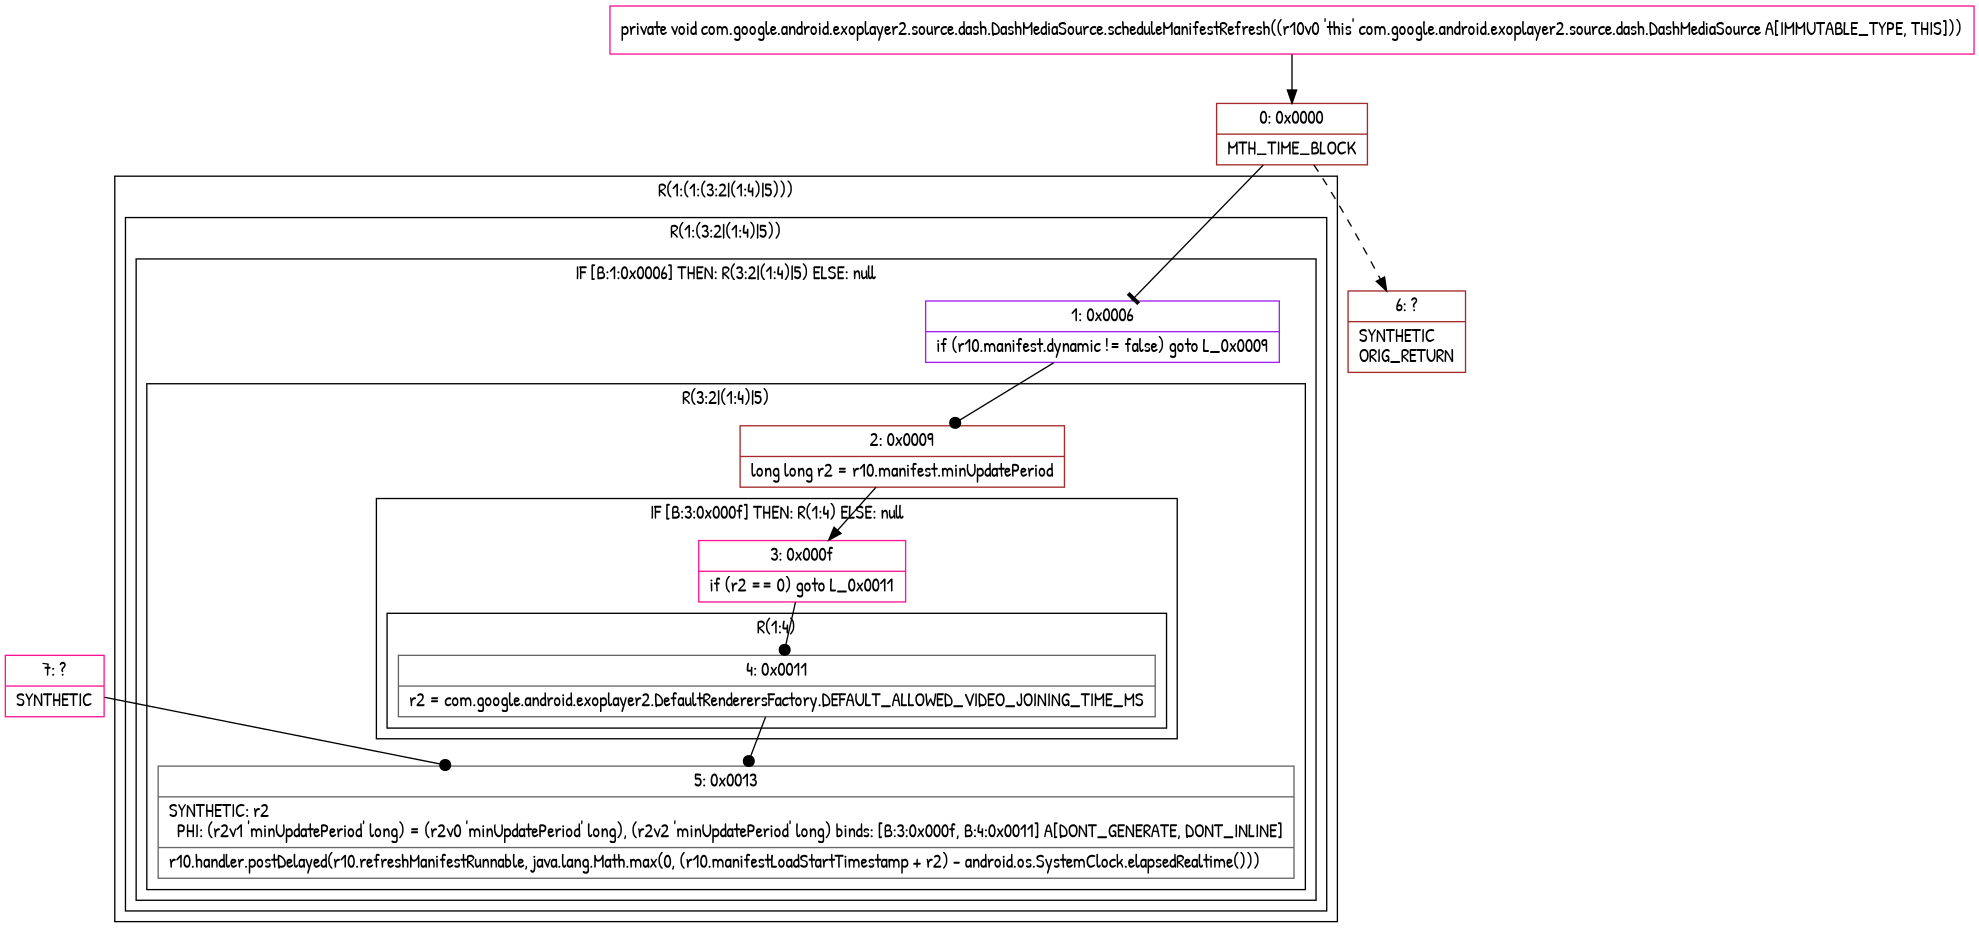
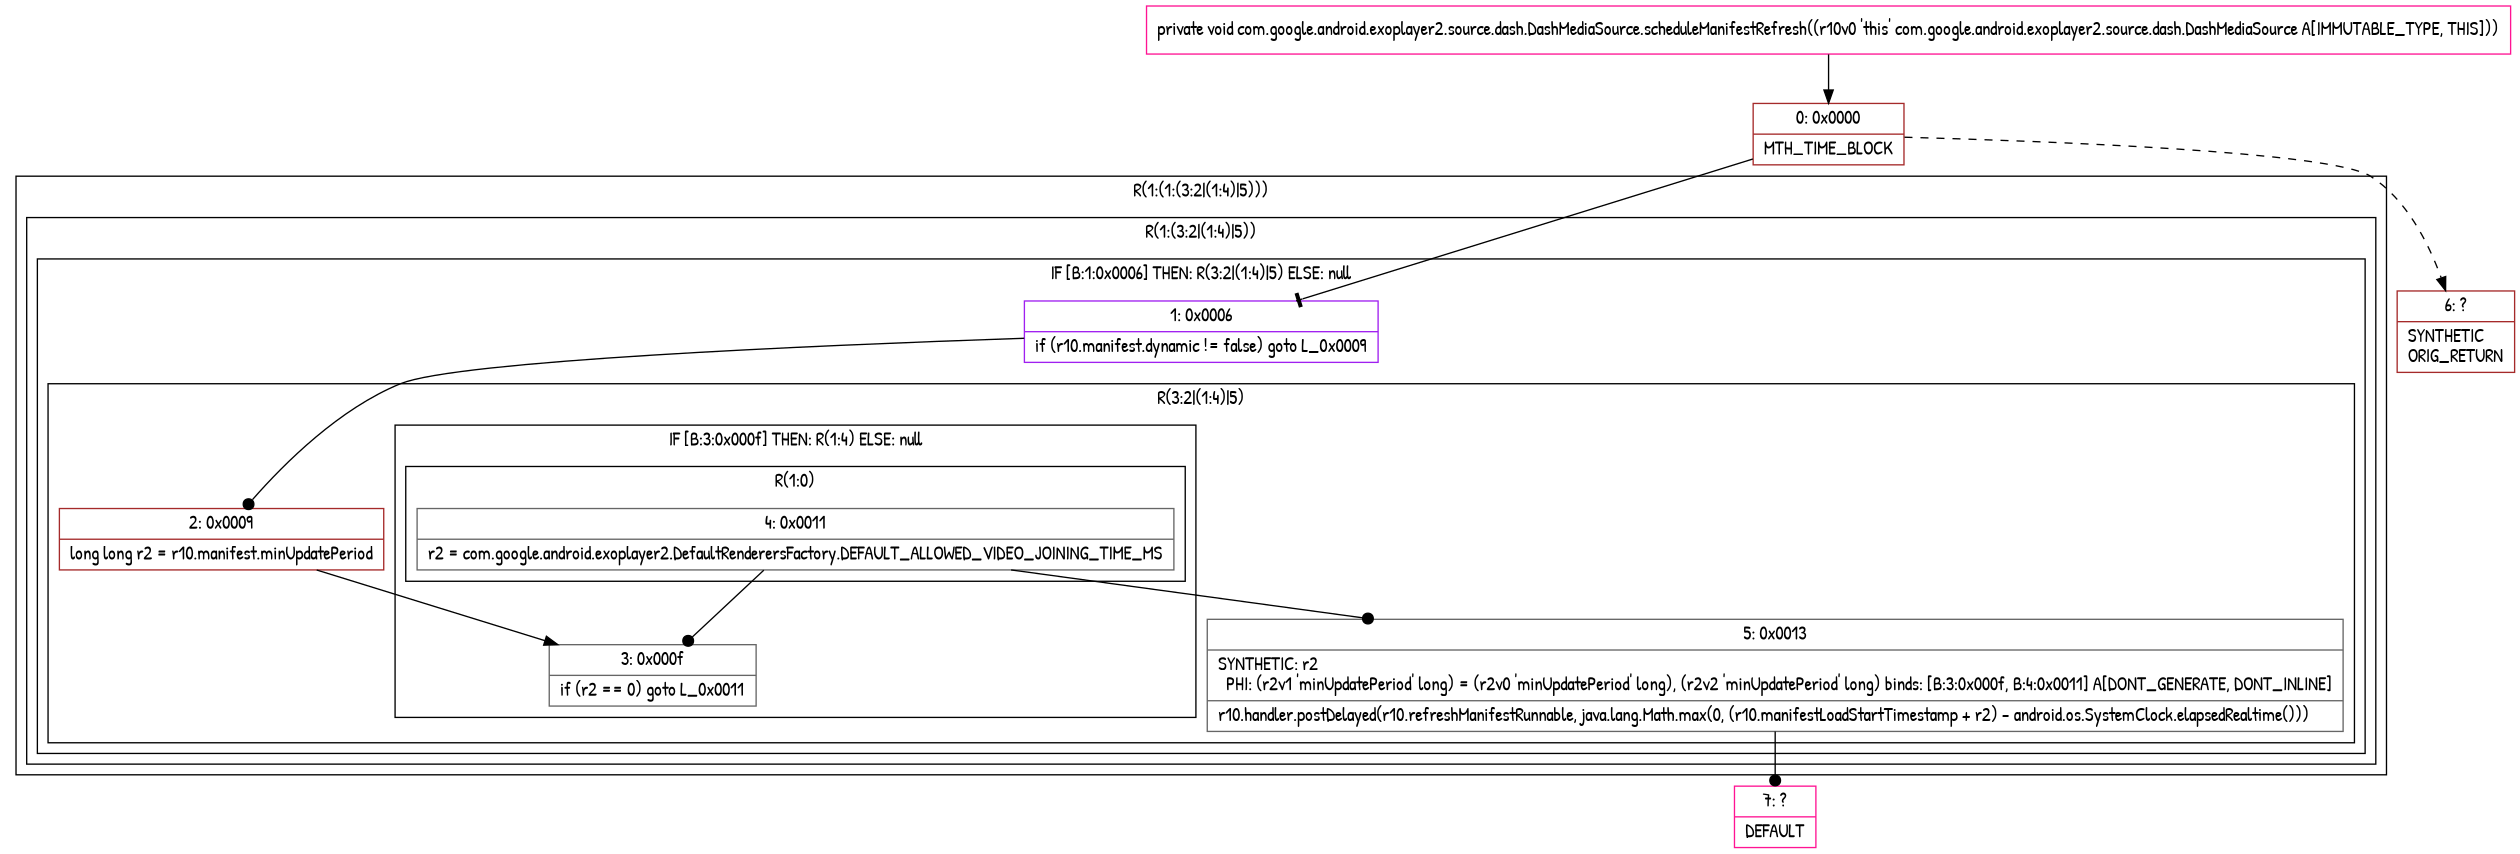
node "3: 0x000f": color deeppink -> gray40
edge "3: 0x000f" -> "4: 0x0011": reversed
cluster "R(1:4)": label "R(1:4)" -> "R(1:0)"
node "7: ?": text "SYNTHETIC" -> "DEFAULT"
edge "7: ?" -> "5: 0x0013": reversed
